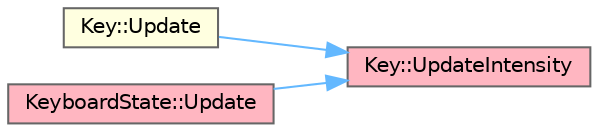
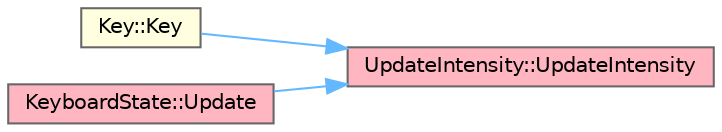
node "Key::Update": label "Key::Update" -> "Key::Key"
node "Key::UpdateIntensity": label "Key::UpdateIntensity" -> "UpdateIntensity::UpdateIntensity"
